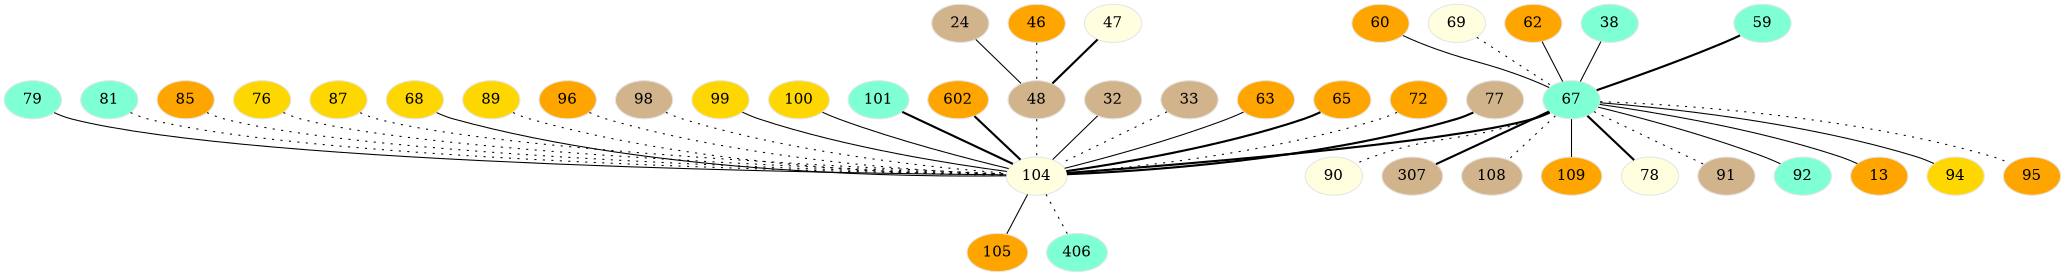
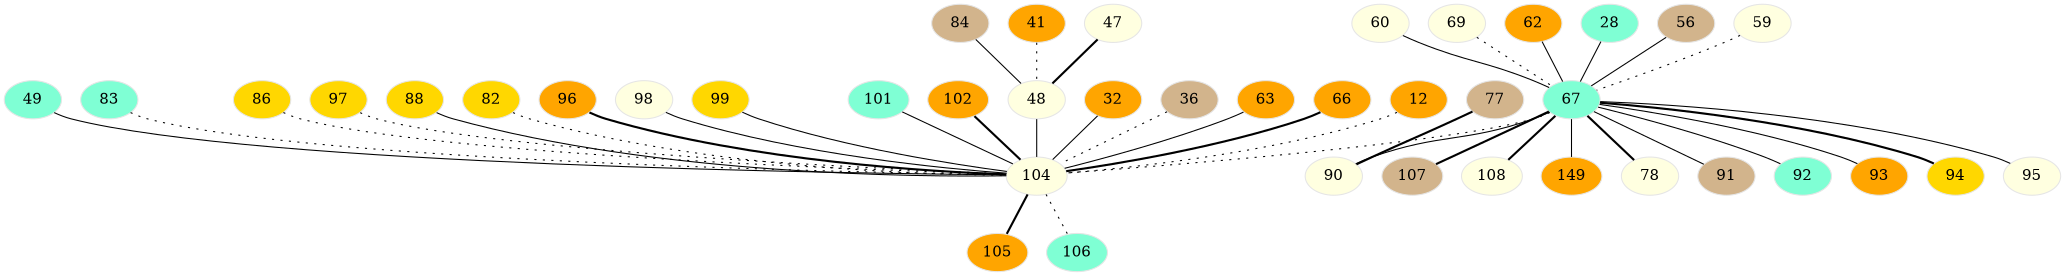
node "24": label "24" -> "84"
node "46": label "46" -> "41"
node "60": fillcolor orange -> lightyellow
node "38": label "38" -> "28"
node "56": added
node "59": fillcolor aquamarine -> lightyellow
edge "59" -- "67": style bold -> dotted
node "79": label "79" -> "49"
node "81": label "81" -> "83"
node "85": removed
node "76": label "76" -> "86"
node "87": label "87" -> "97"
node "68": label "68" -> "88"
node "89": label "89" -> "82"
node "98": fillcolor tan -> lightyellow
node "100": removed
node "602": label "602" -> "102"
node "48": fillcolor tan -> lightyellow
node "32": fillcolor tan -> orange
node "33": label "33" -> "36"
node "65": label "65" -> "66"
node "72": label "72" -> "12"
edge "67" -- "95": style dotted -> solid
edge "67" -- "94": style solid -> bold
edge "101" -- "104": style bold -> solid
edge "48" -- "104": style dotted -> solid
edge "67" -- "90": style dotted -> solid
edge "67" -- "108": style dotted -> bold
edge "67" -- "91": style dotted -> solid
edge "67" -- "104": style bold -> dotted
edge "98" -- "104": style dotted -> solid
edge "77" -- "104": now "77" -- "90"
edge "96" -- "104": style dotted -> bold
node "307": label "307" -> "107"
node "108": fillcolor tan -> lightyellow
node "109": label "109" -> "149"
node "13": label "13" -> "93"
node "95": fillcolor orange -> lightyellow
edge "104" -- "105": style solid -> bold
node "406": label "406" -> "106"
